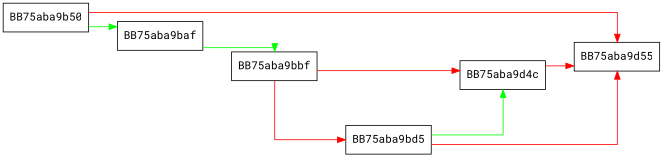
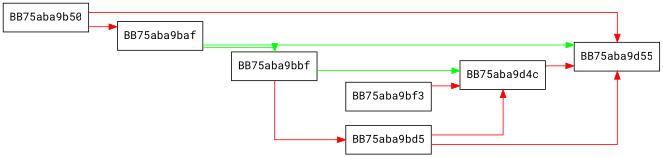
edge "BB75aba9b50" -> "BB75aba9baf": color green -> red
edge "BB75aba9baf" -> "BB75aba9d55": added
edge "BB75aba9bbf" -> "BB75aba9d4c": color red -> green
node "BB75aba9bf3": added
edge "BB75aba9bd5" -> "BB75aba9d4c": color green -> red
